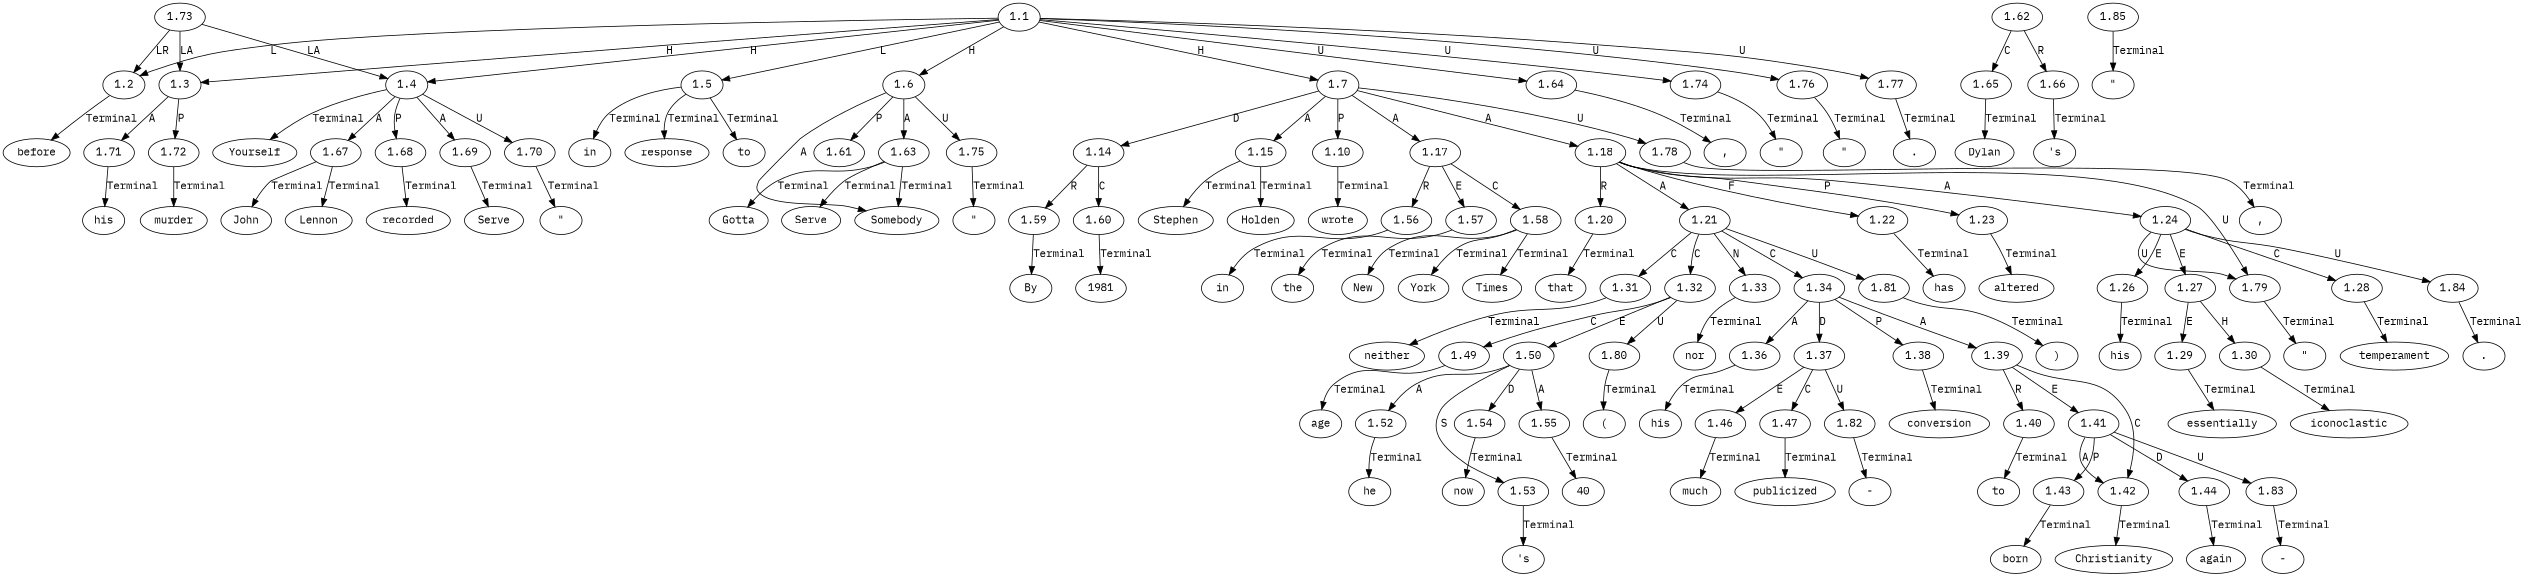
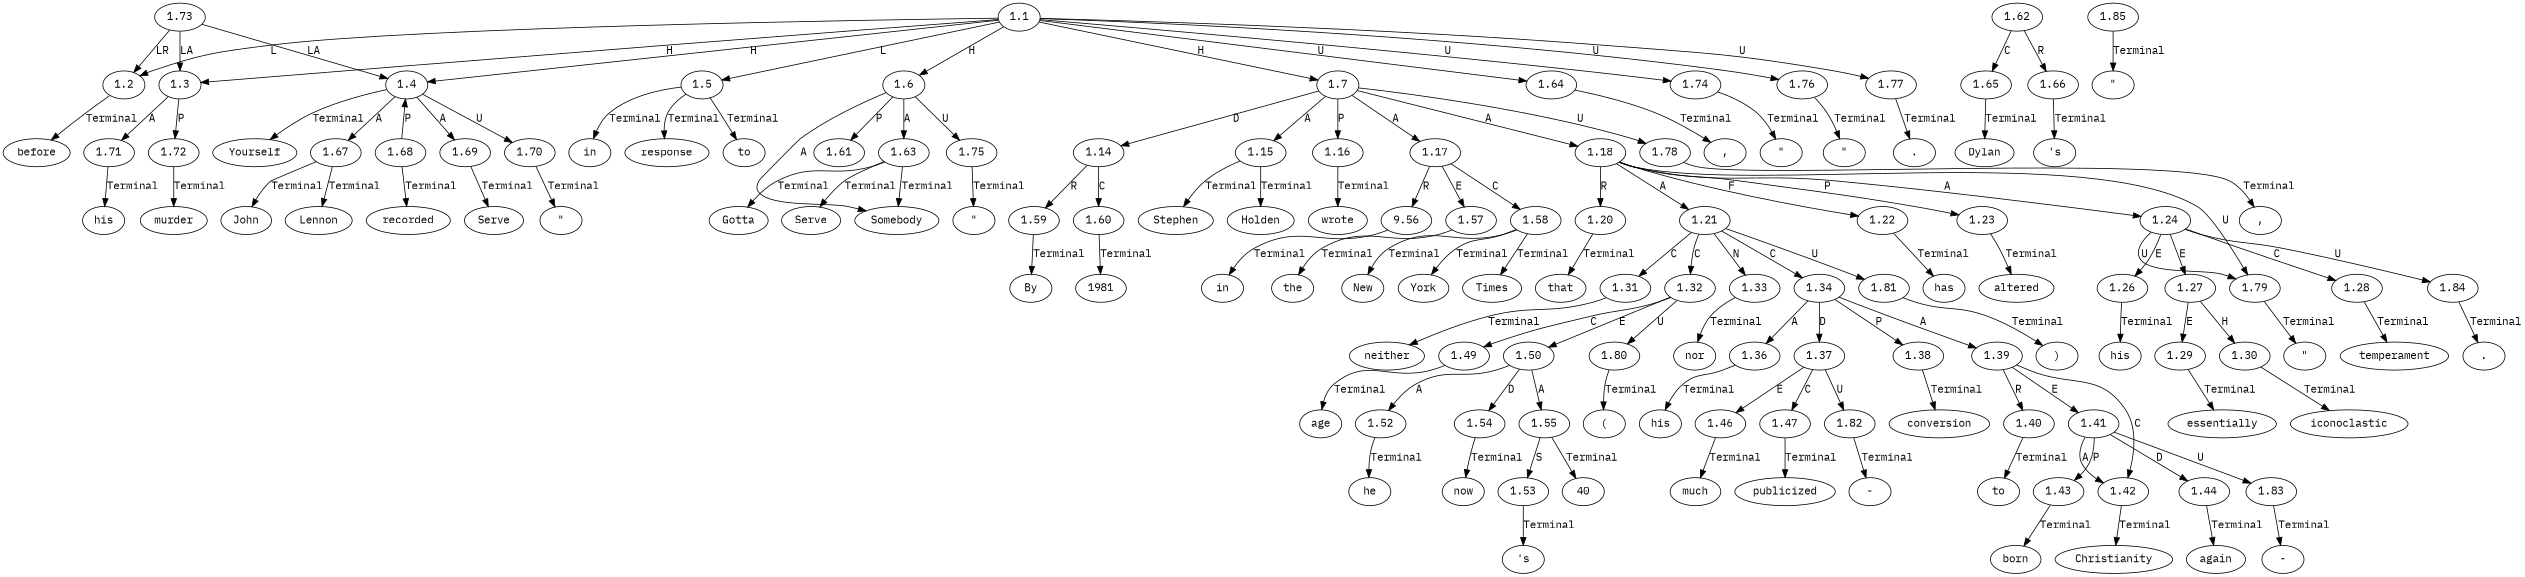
edge "1.4" -> "1.68": reversed
node "1.10": label "1.10" -> "1.16"
node "1.56": label "1.56" -> "9.56"
edge "1.50" -> "1.53": now "1.55" -> "1.53"
